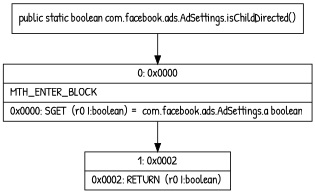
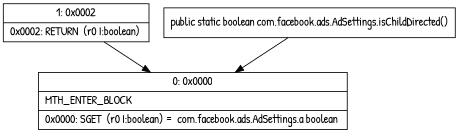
edge "0: 0x0000" -> "1: 0x0002": reversed
